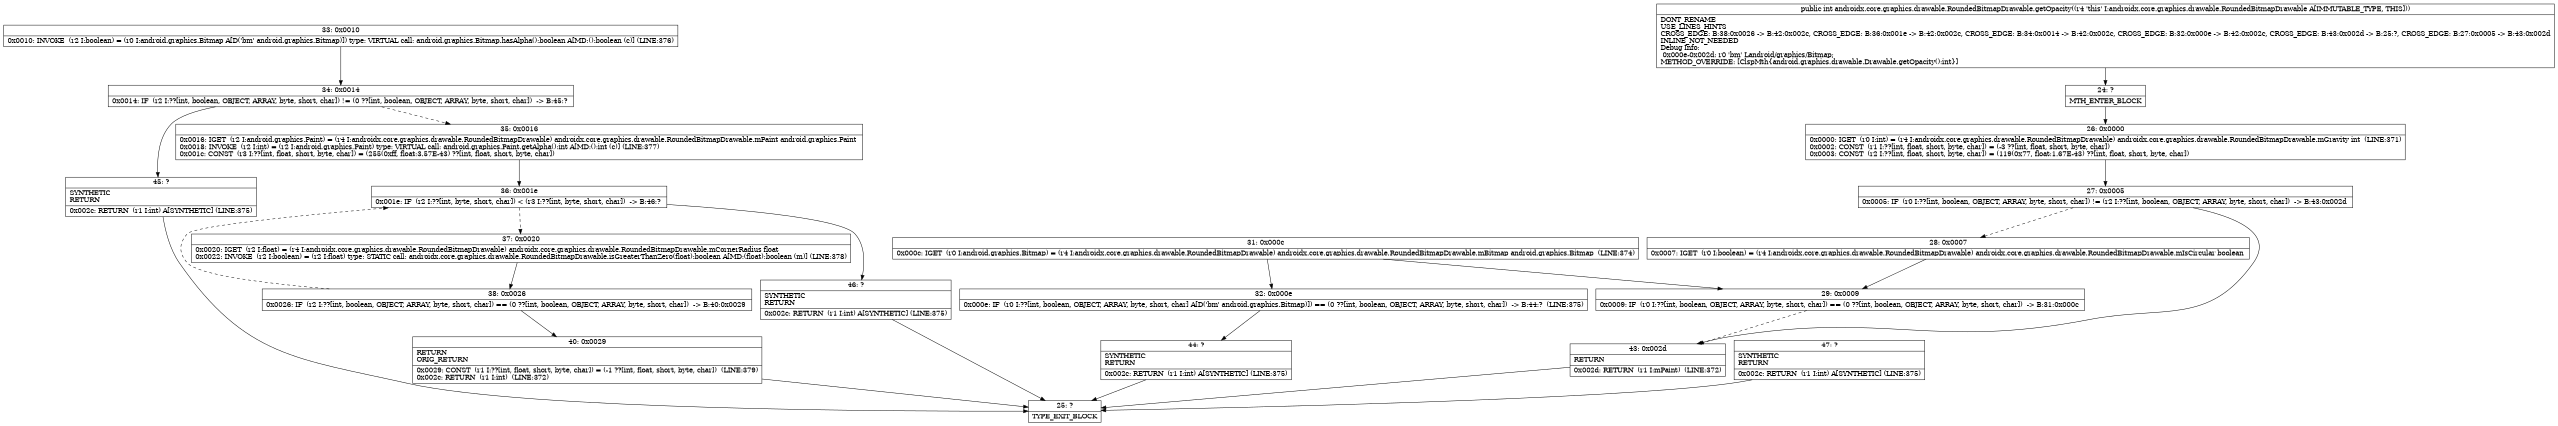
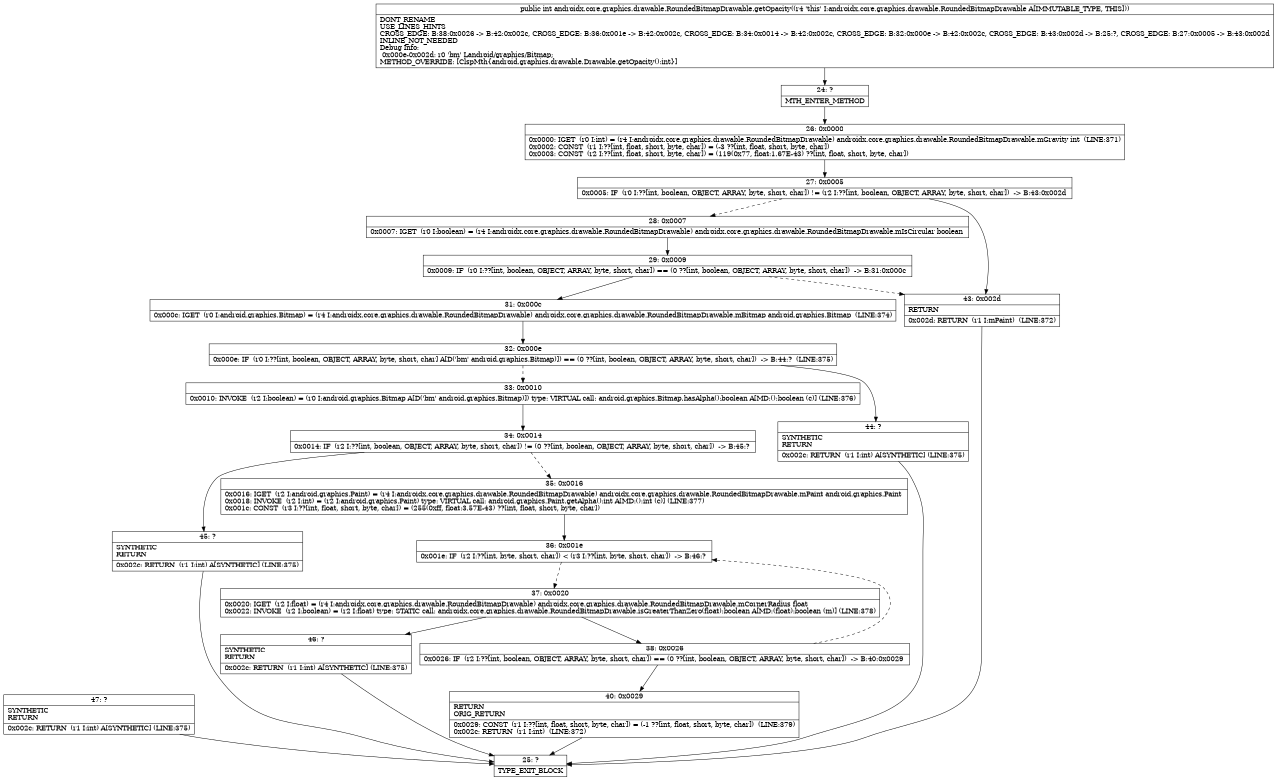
node "24: ?": text "MTH_ENTER_BLOCK" -> "MTH_ENTER_METHOD"
edge "36: 0x001e" -> "46: ?": now "37: 0x0020" -> "46: ?"
edge "31: 0x000c" -> "29: 0x0009": reversed
edge "32: 0x000e" -> "33: 0x0010": added
